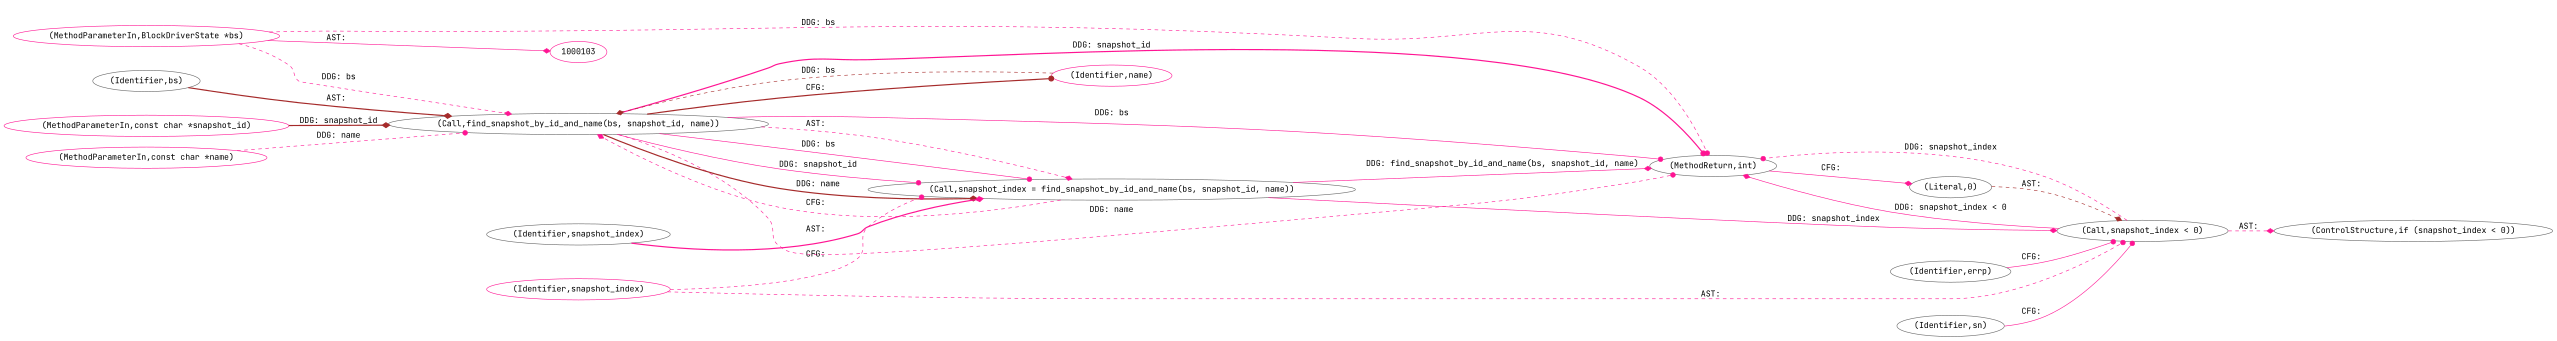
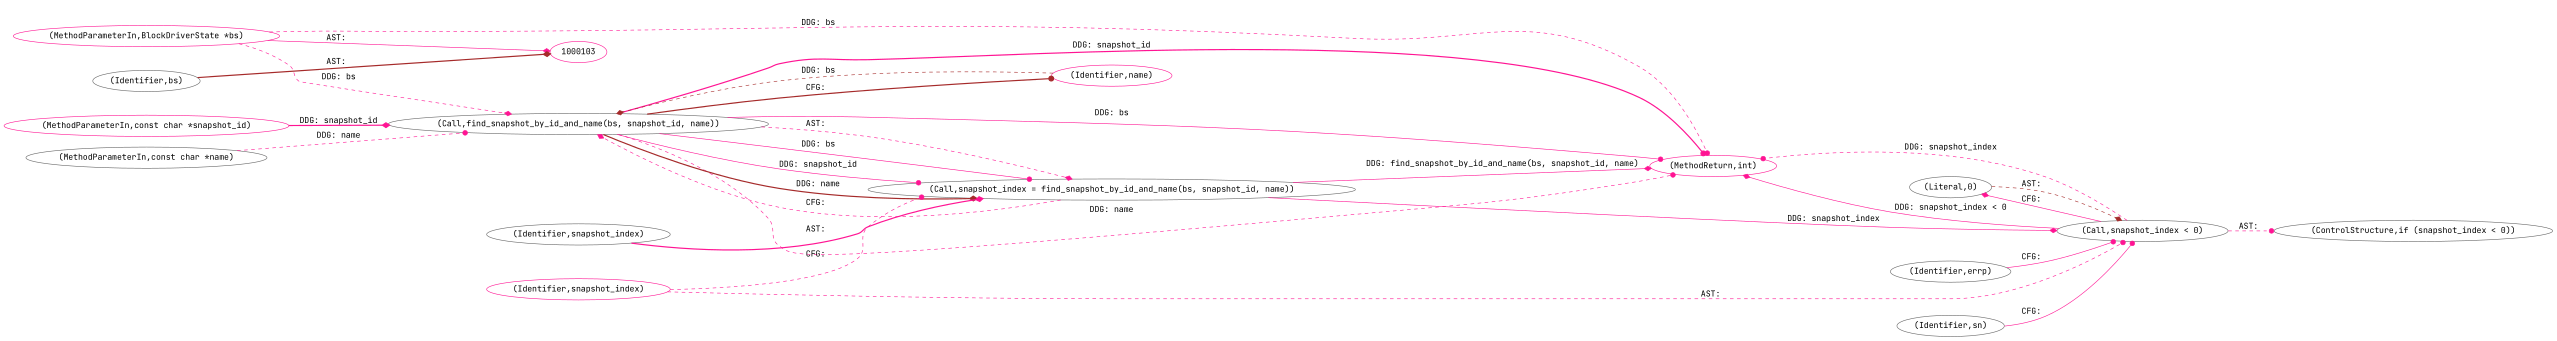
edge "(Identifier,bs)" -> "(Call,find_snapshot_by_id_and_name(bs, snapshot_id, name))": now "(Identifier,bs)" -> "1000103"
edge "(MethodParameterIn,const char *snapshot_id)" -> "(Call,find_snapshot_by_id_and_name(bs, snapshot_id, name))": color brown -> deeppink
node "(MethodParameterIn,const char *name)": color deeppink -> gray40
node "(MethodReturn,int)": color gray40 -> deeppink
edge "(MethodReturn,int)" -> "(Literal,0)": now "(Call,snapshot_index < 0)" -> "(Literal,0)"
edge "(Call,snapshot_index < 0)" -> "(ControlStructure,if (snapshot_index < 0))": arrowhead diamond -> dot
